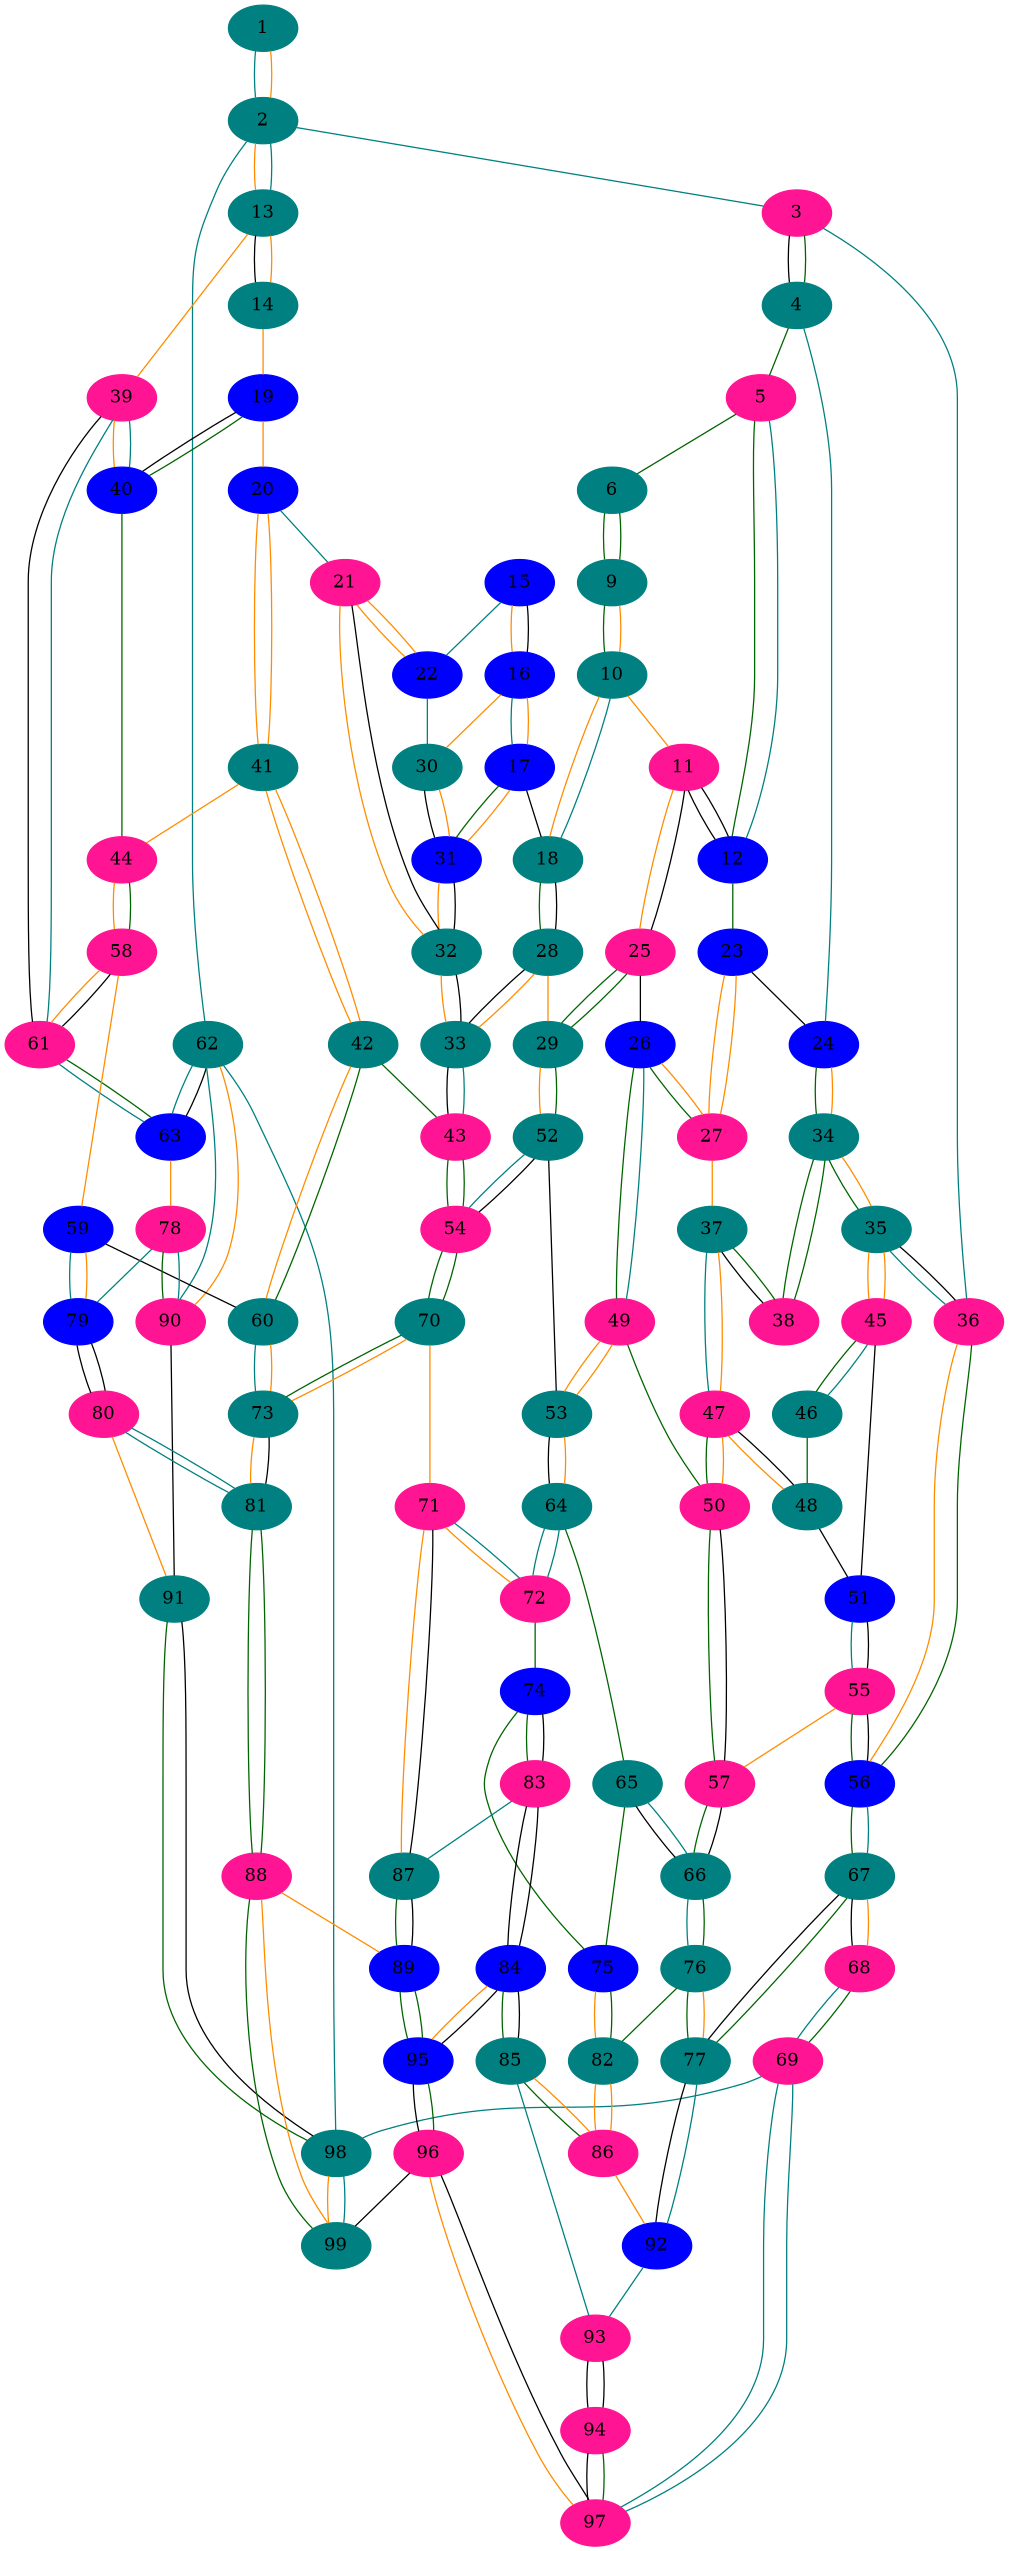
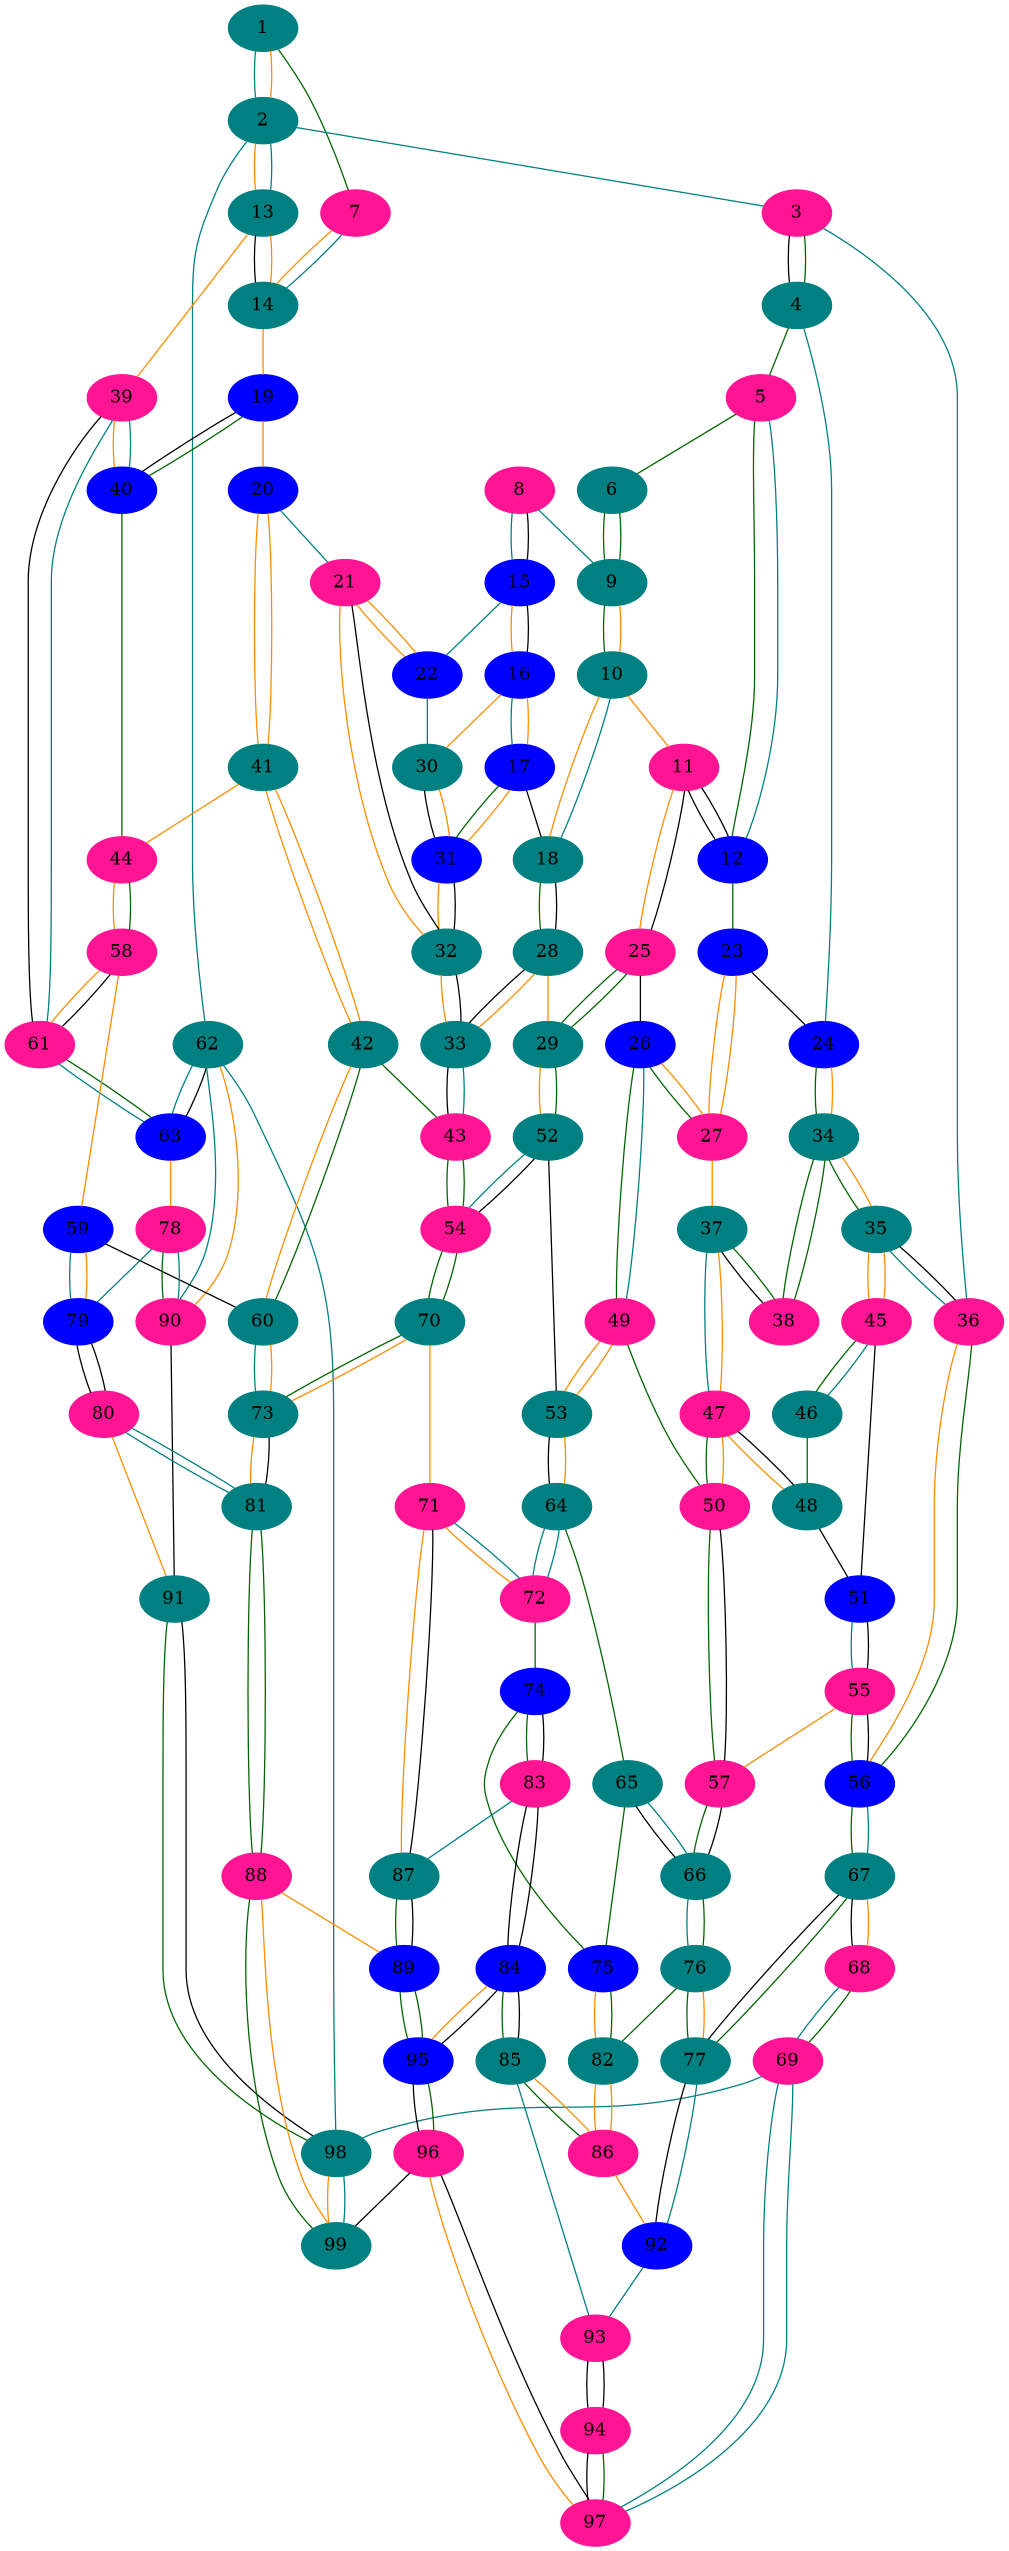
node "7": added
node "8": added
